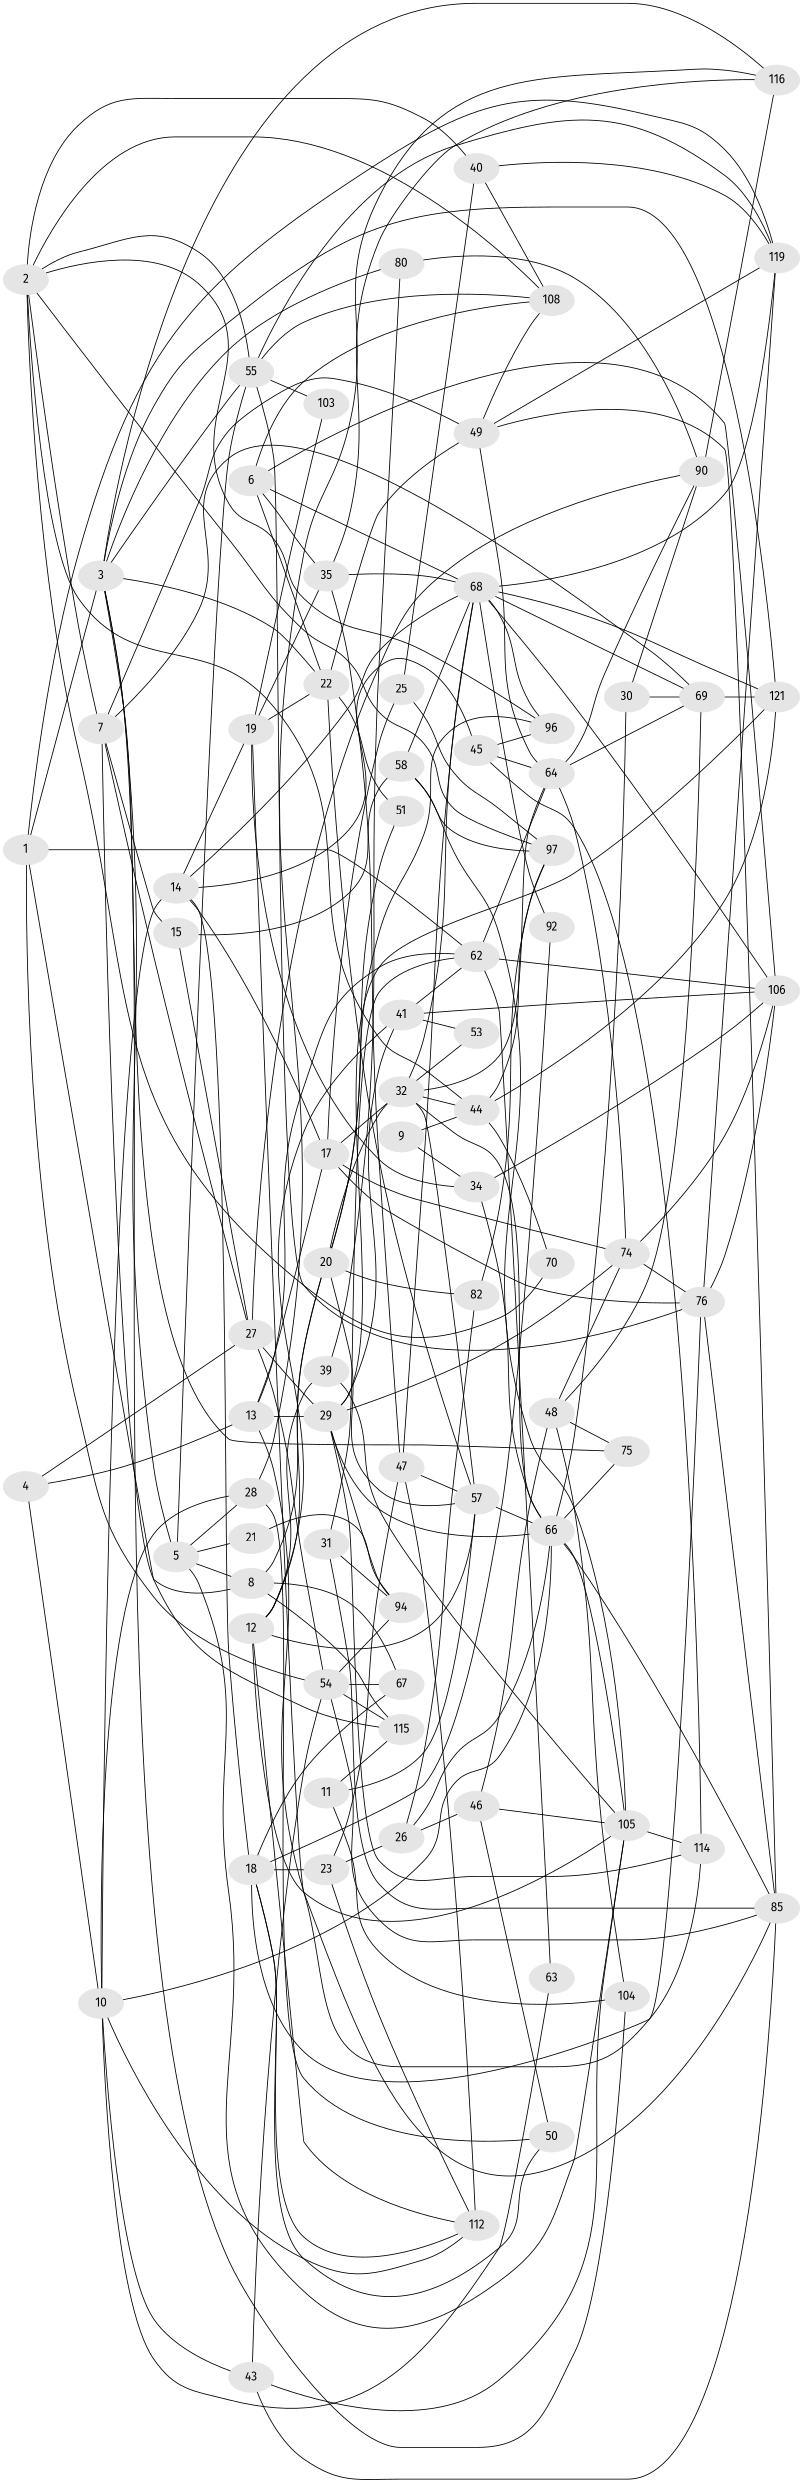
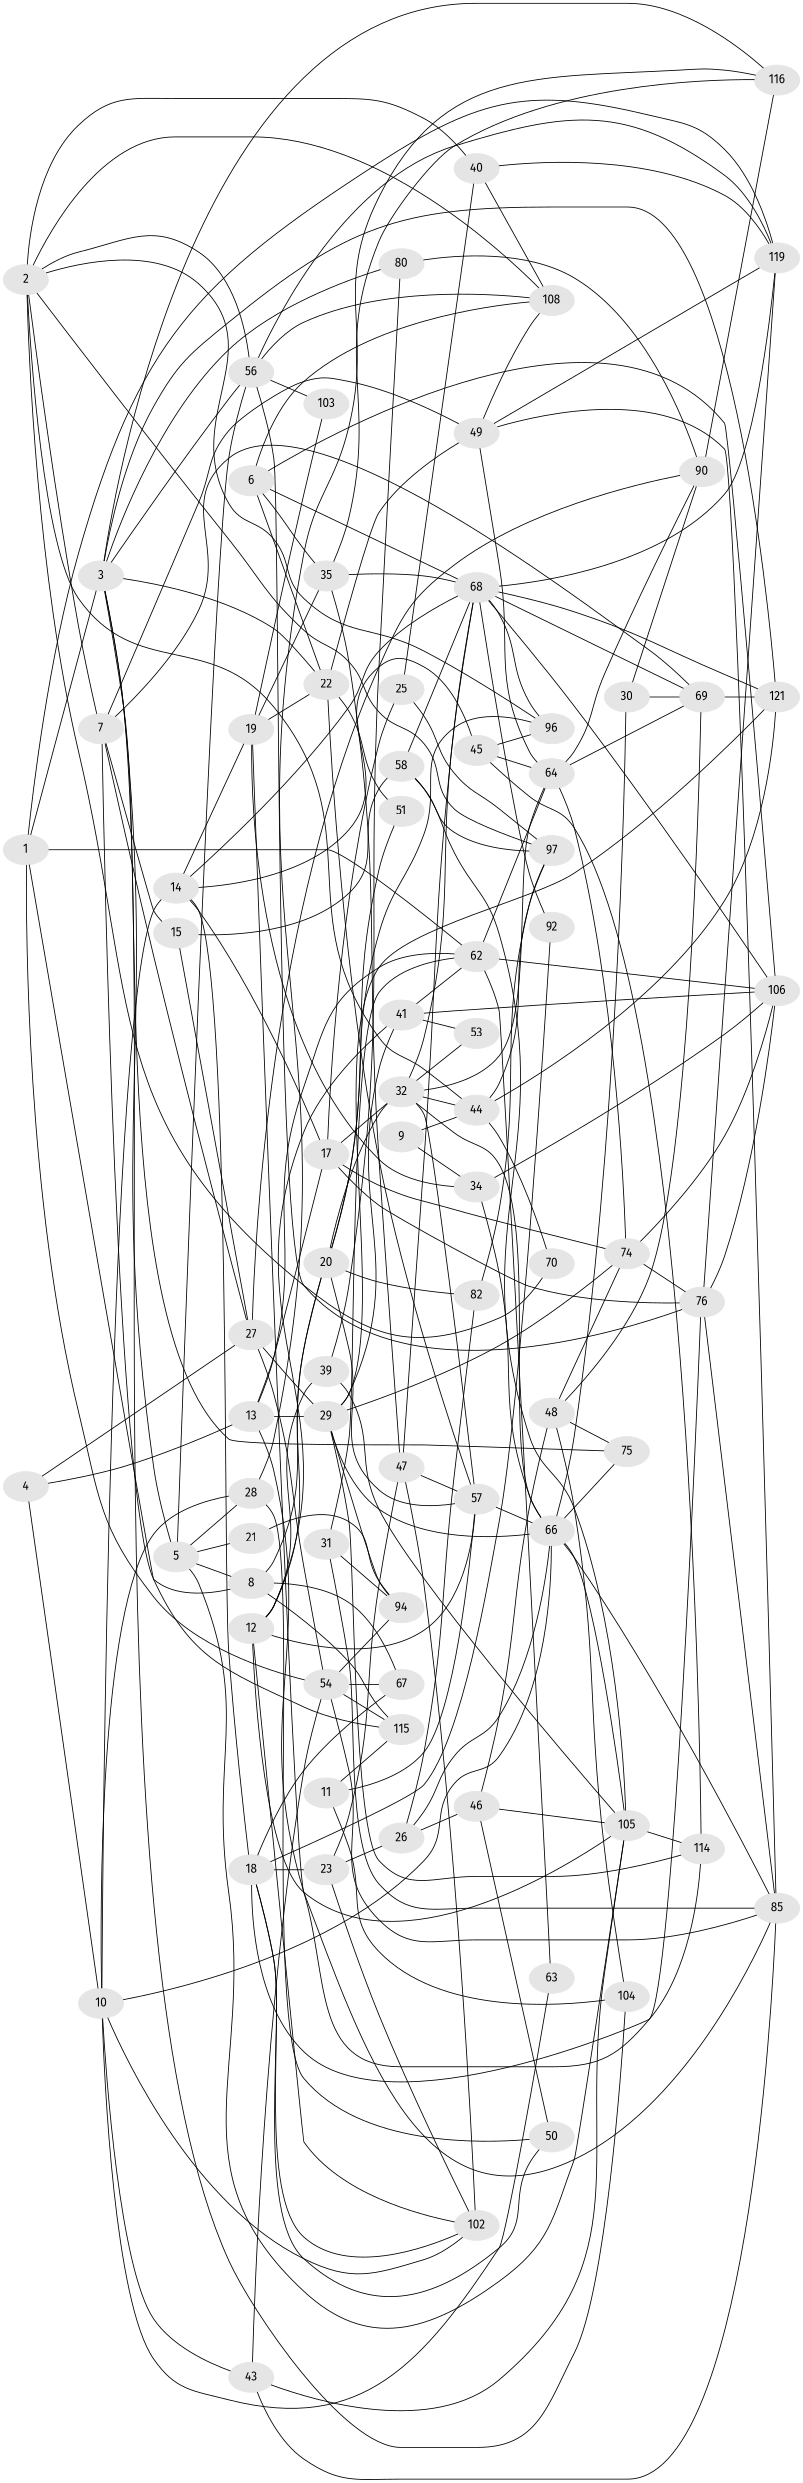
node "55": label "55" -> "56"
node "112": label "112" -> "102"
